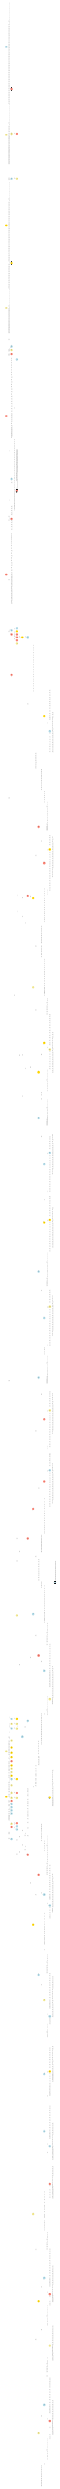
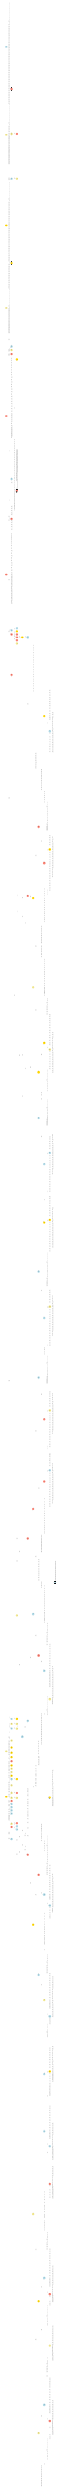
node "86": fillcolor lightblue -> gold
